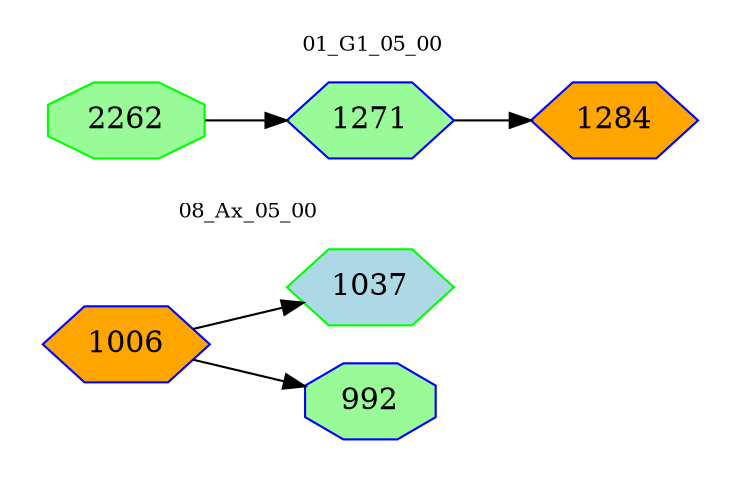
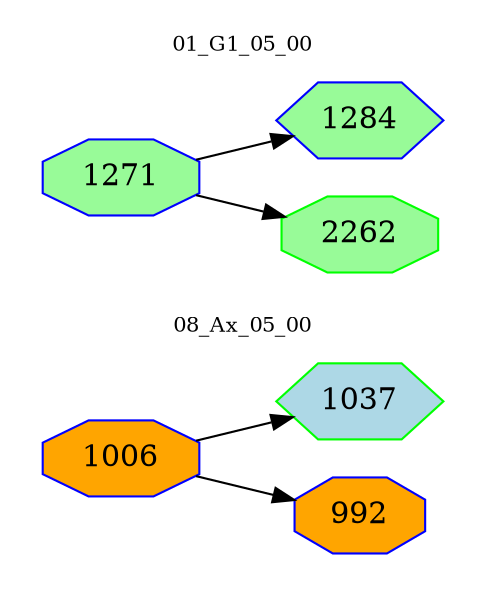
edge "2262" -> "1271": reversed
node "1271": shape hexagon -> octagon
node "1284": fillcolor orange -> palegreen
node "1006": shape hexagon -> octagon
node "992": fillcolor palegreen -> orange
